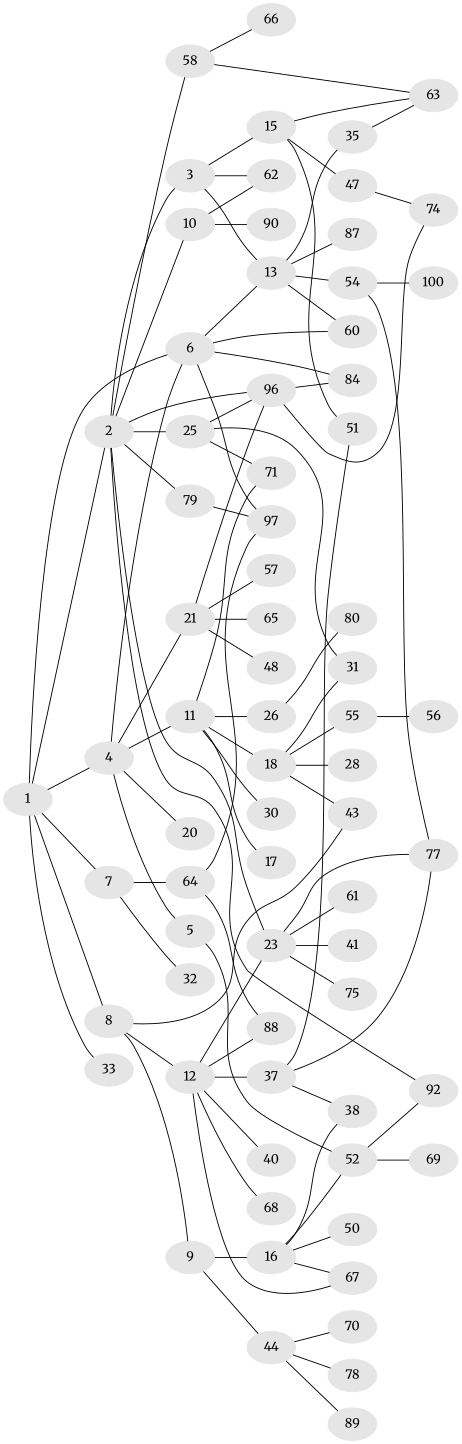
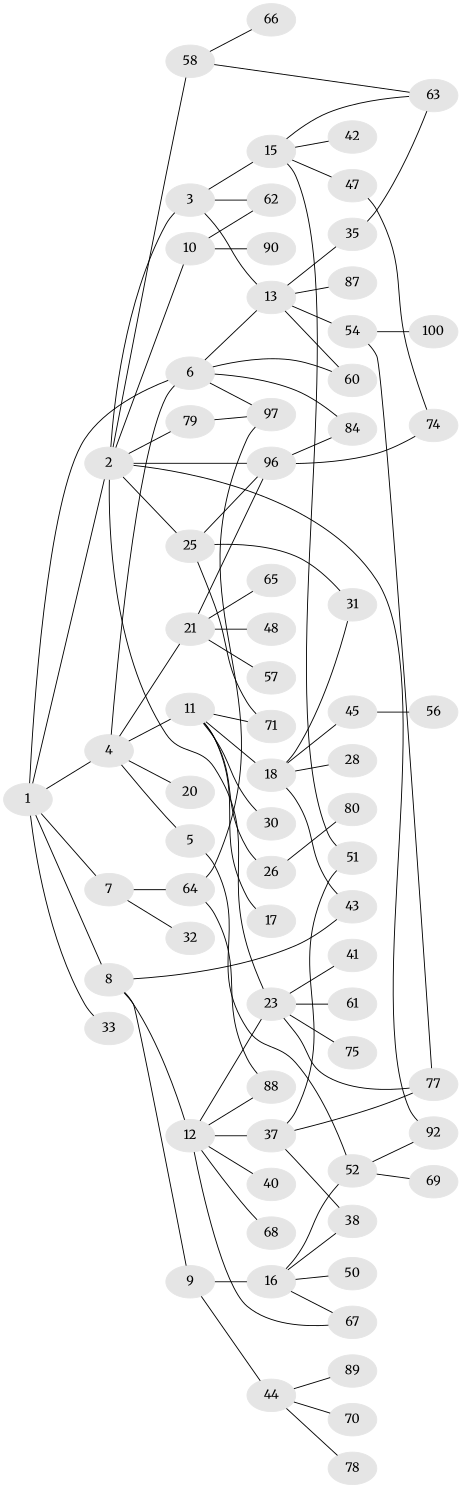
node "42": added
node "55": label "55" -> "45"
